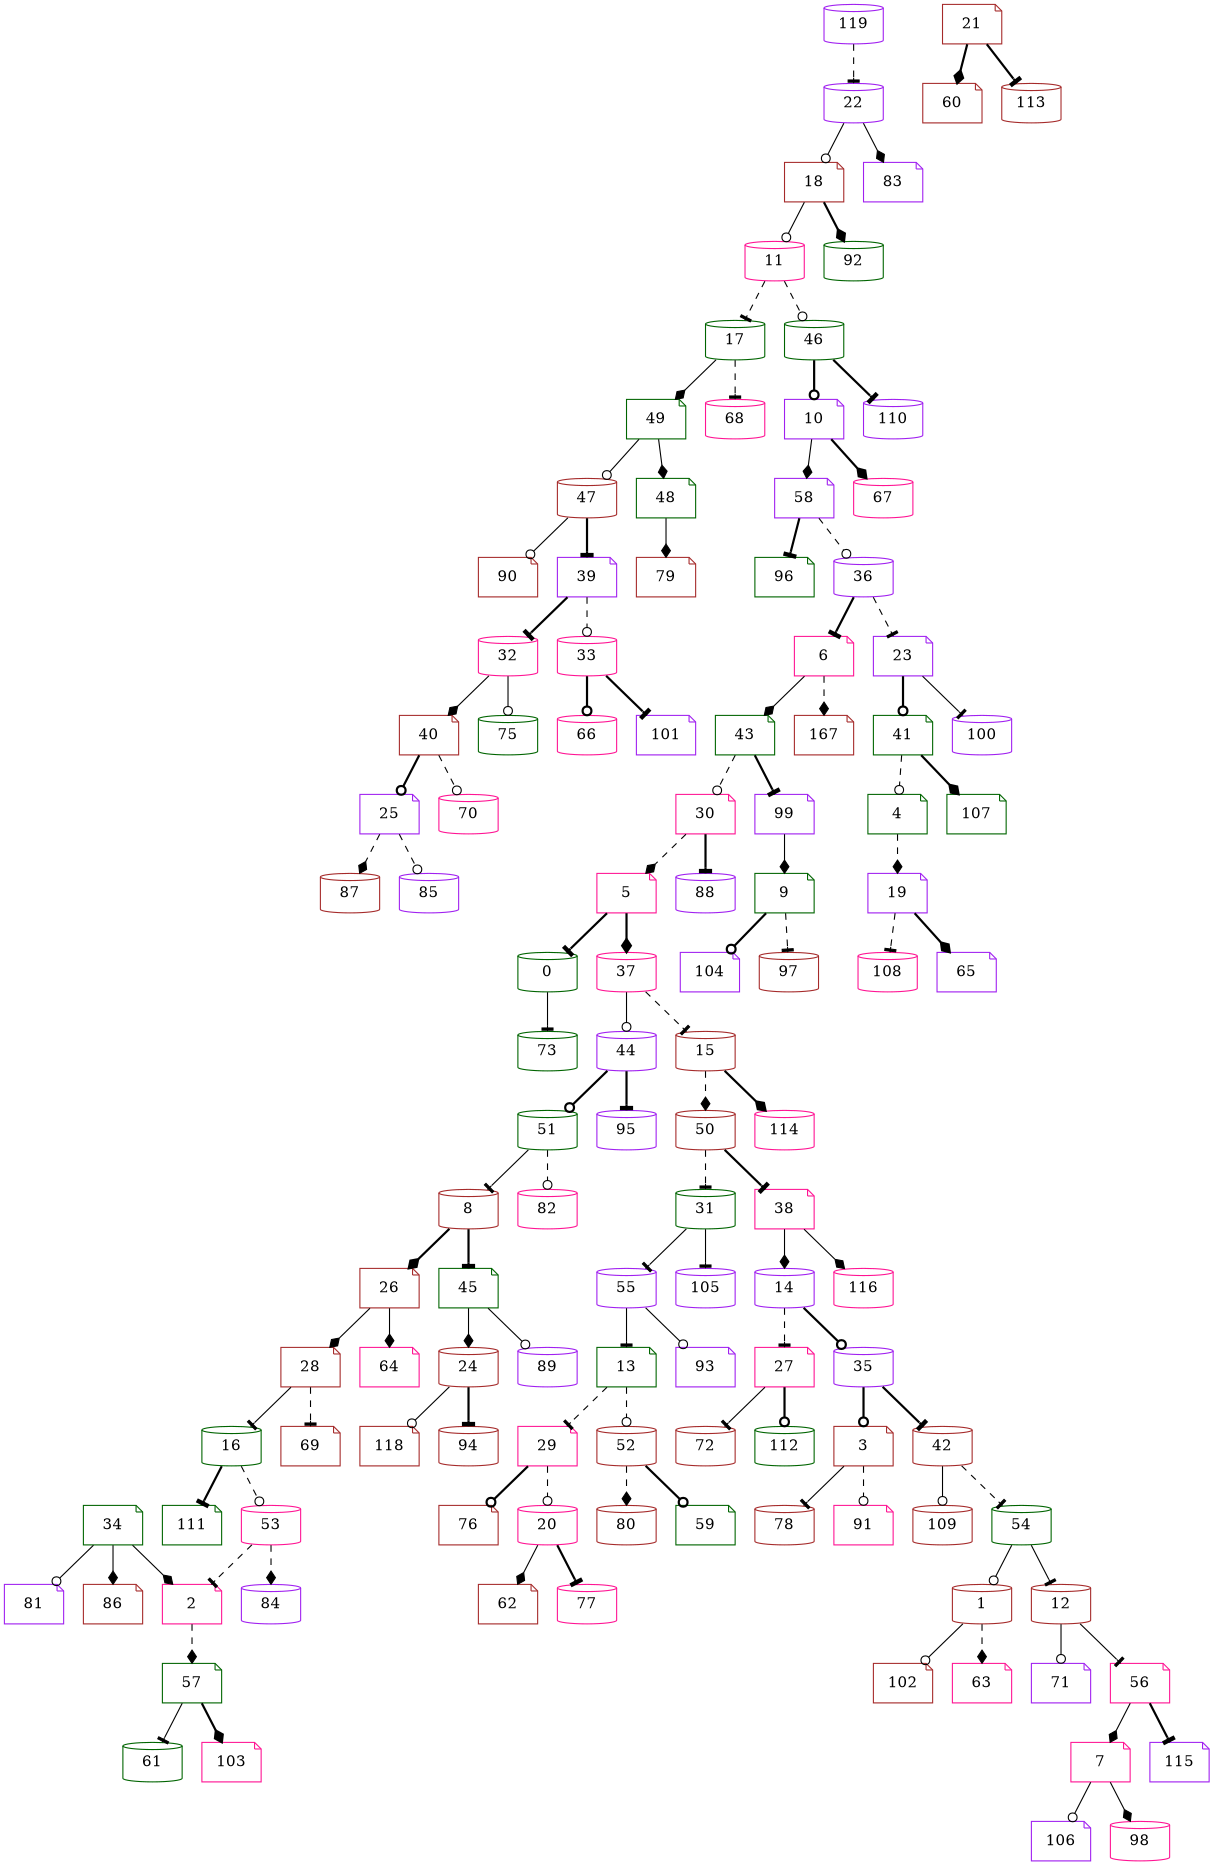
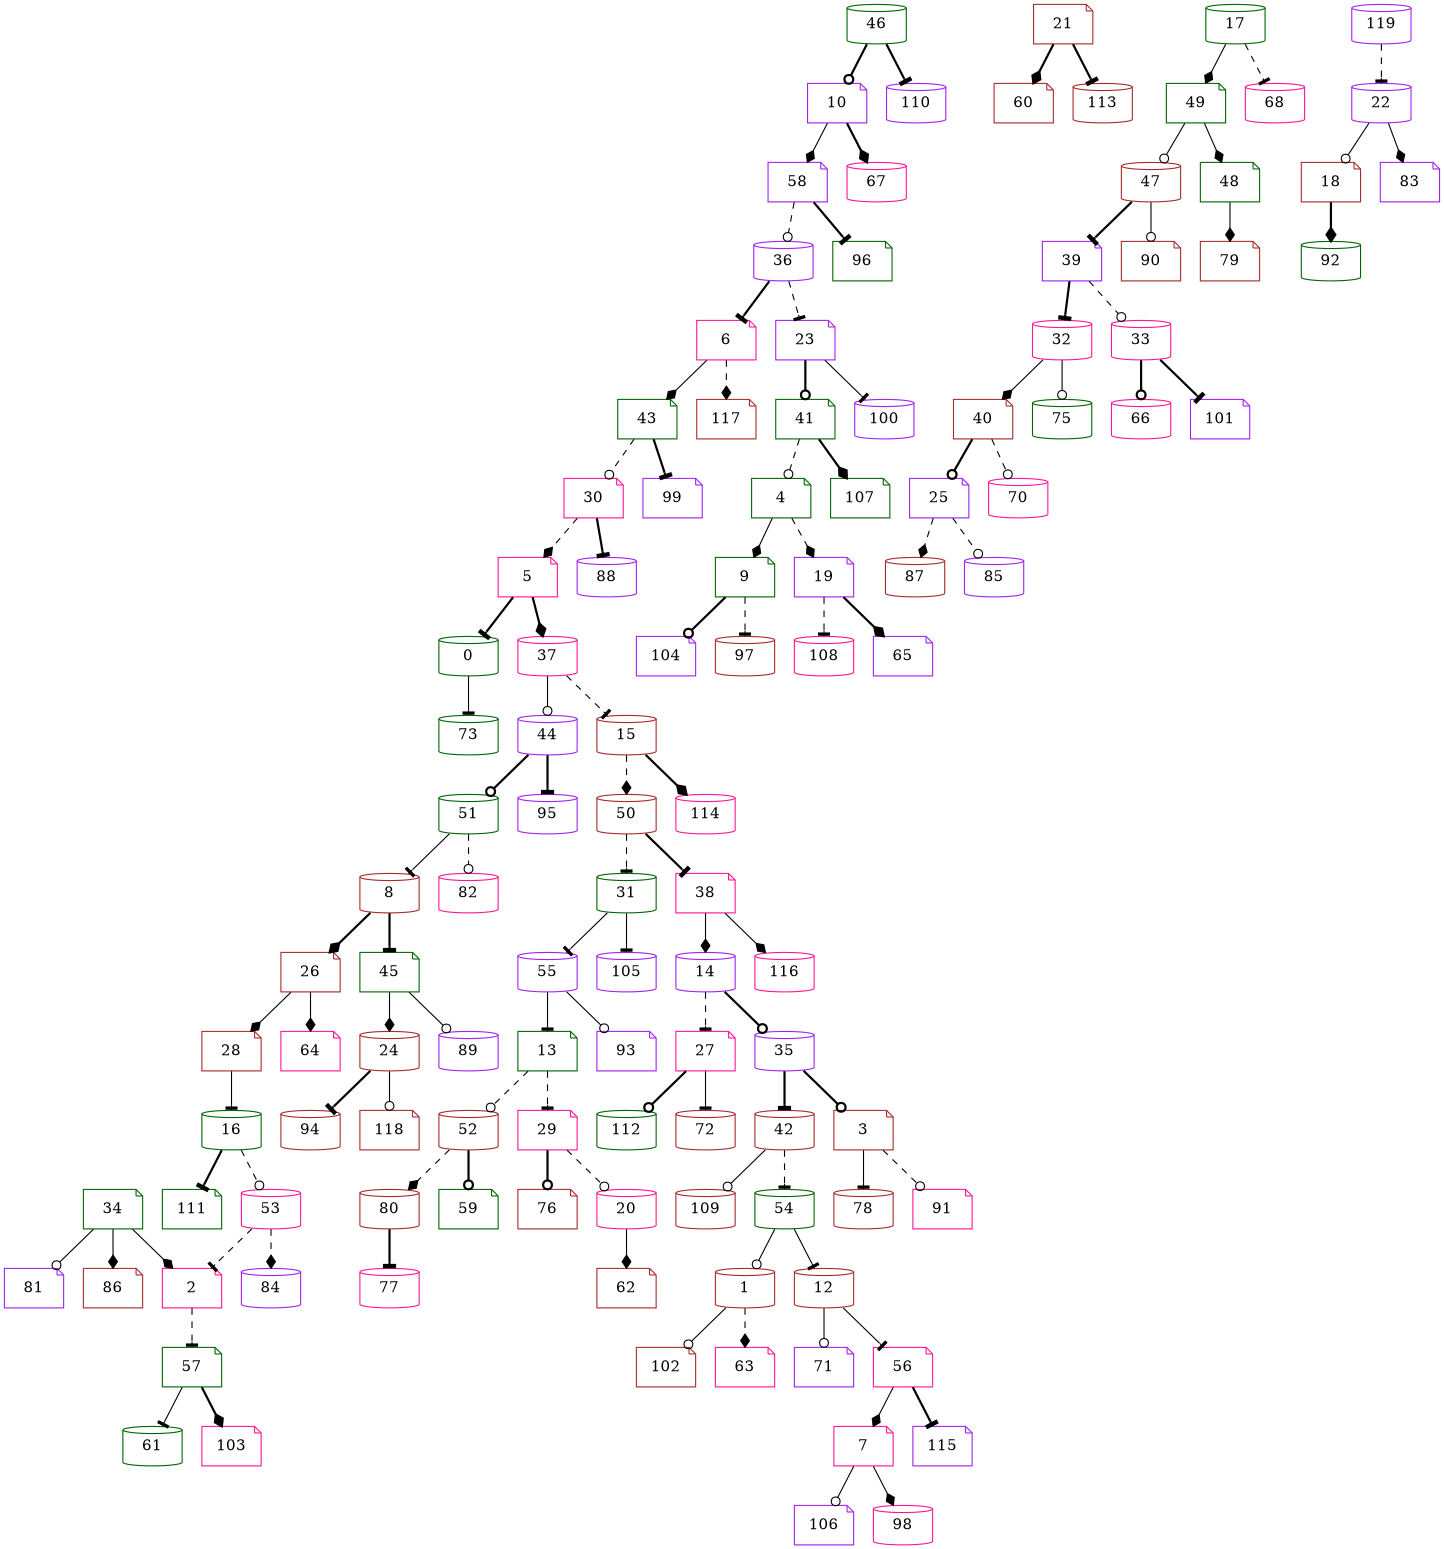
node "11": removed
node "167": label "167" -> "117"
edge "99" -> "9": now "4" -> "9"
node "69": removed
edge "20" -> "77": now "80" -> "77"
edge "2" -> "57": arrowhead diamond -> tee
